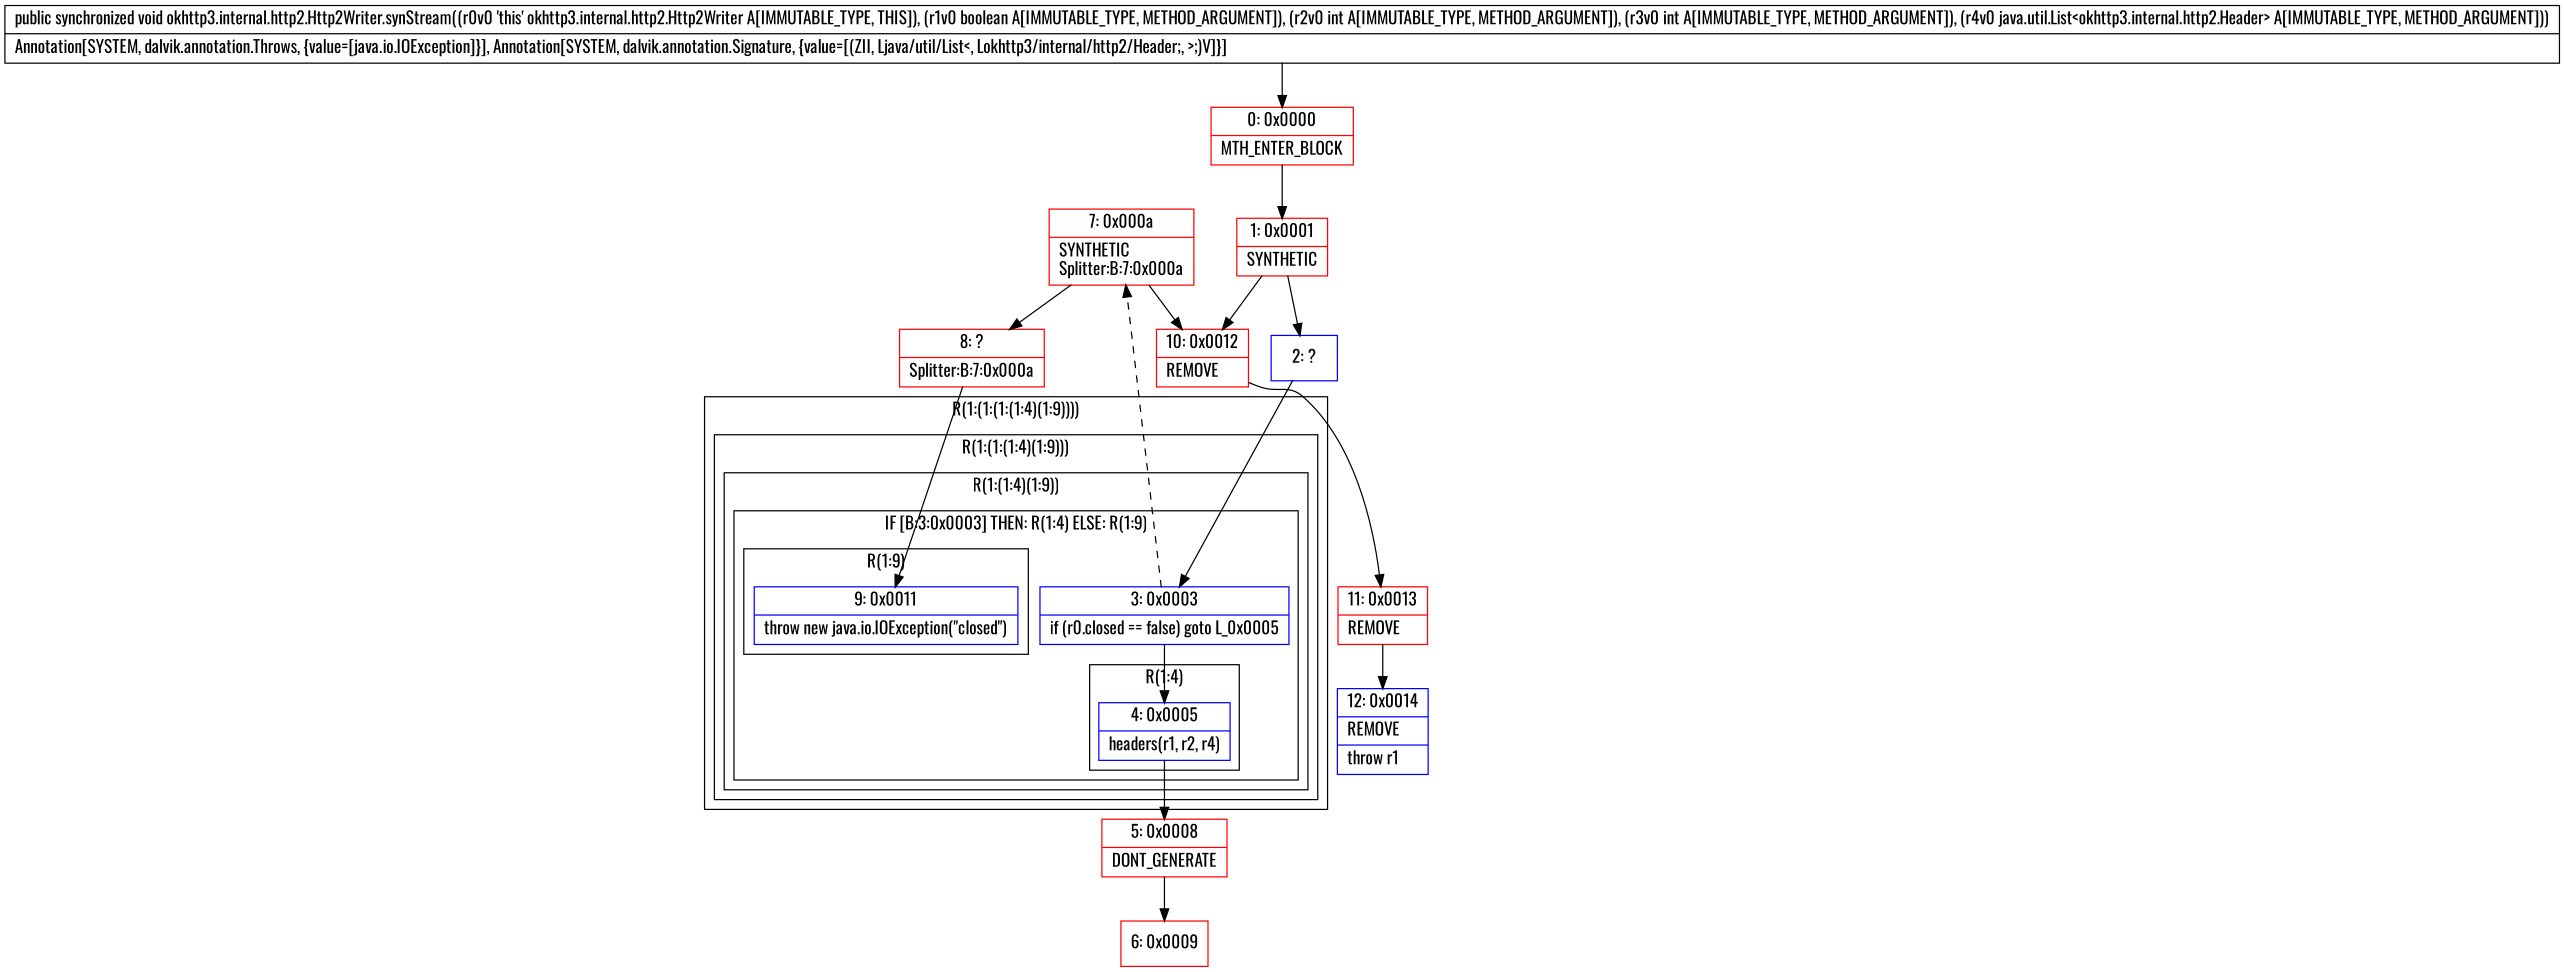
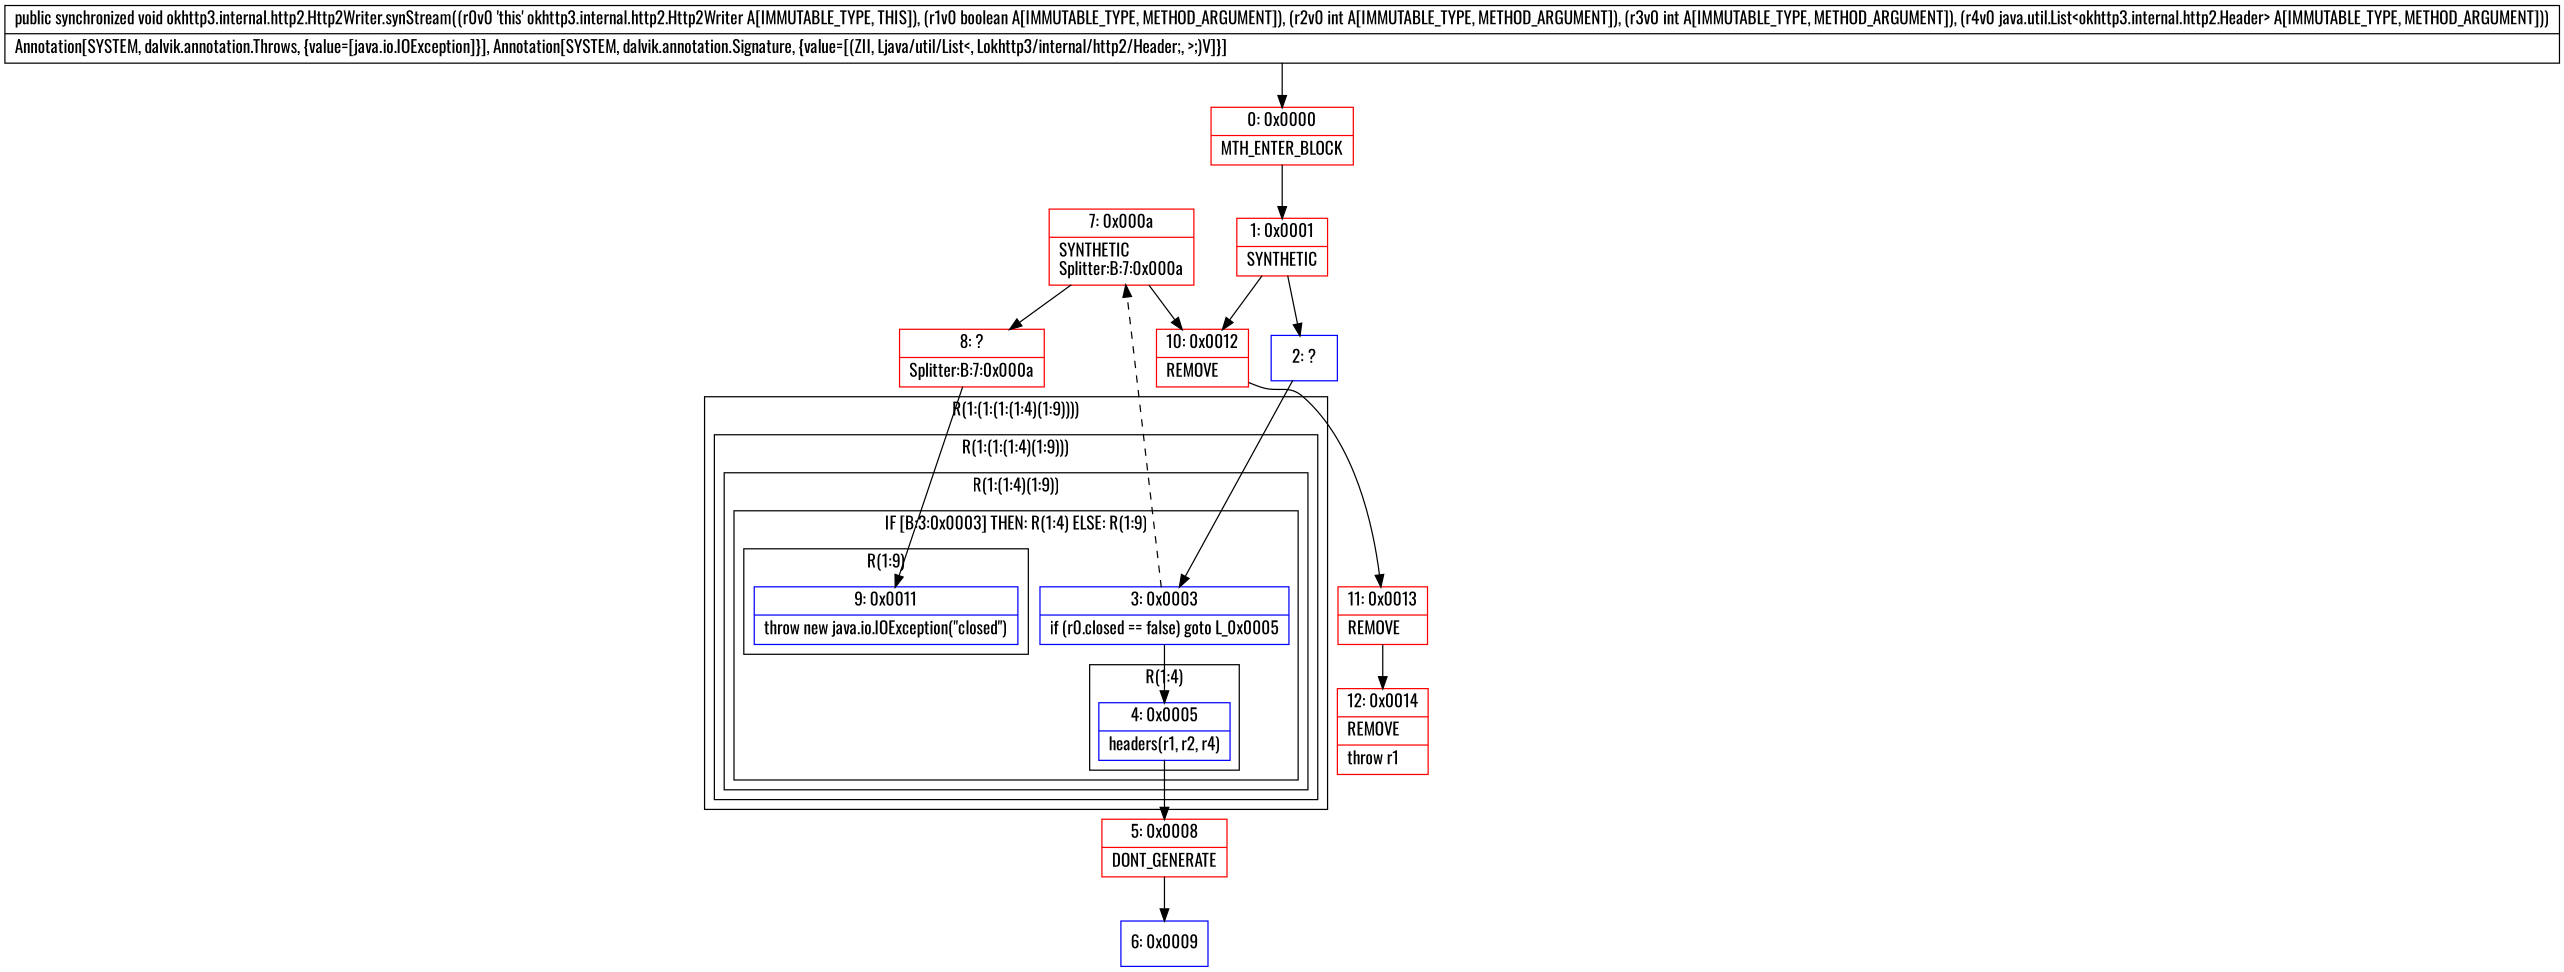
node "12: 0x0014": color blue -> red
node "6: 0x0009": color red -> blue
